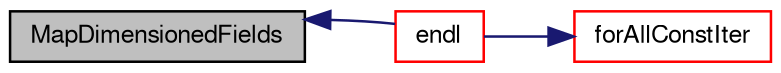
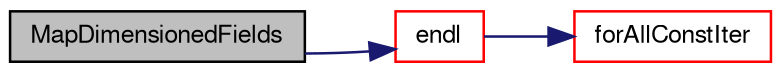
edge "endl" -> "MapDimensionedFields": reversed
